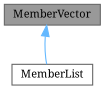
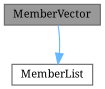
edge "MemberList" -> "MemberVector": reversed
